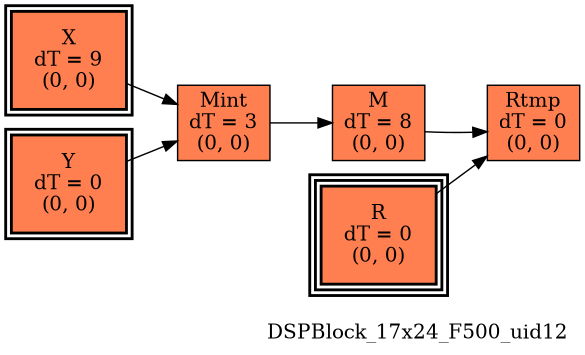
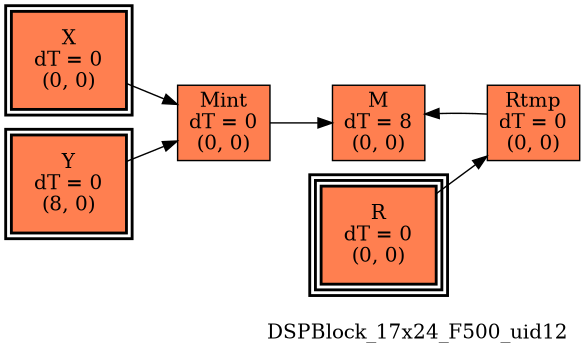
node "X dT = 9 (0, 0)": label "X dT = 9 (0, 0)" -> "X dT = 0 (0, 0)"
node "Mint dT = 3 (0, 0)": label "Mint dT = 3 (0, 0)" -> "Mint dT = 0 (0, 0)"
edge "M dT = 8 (0, 0)" -> "Rtmp dT = 0 (0, 0)": reversed
node "Y dT = 0 (0, 0)": label "Y dT = 0 (0, 0)" -> "Y dT = 0 (8, 0)"
